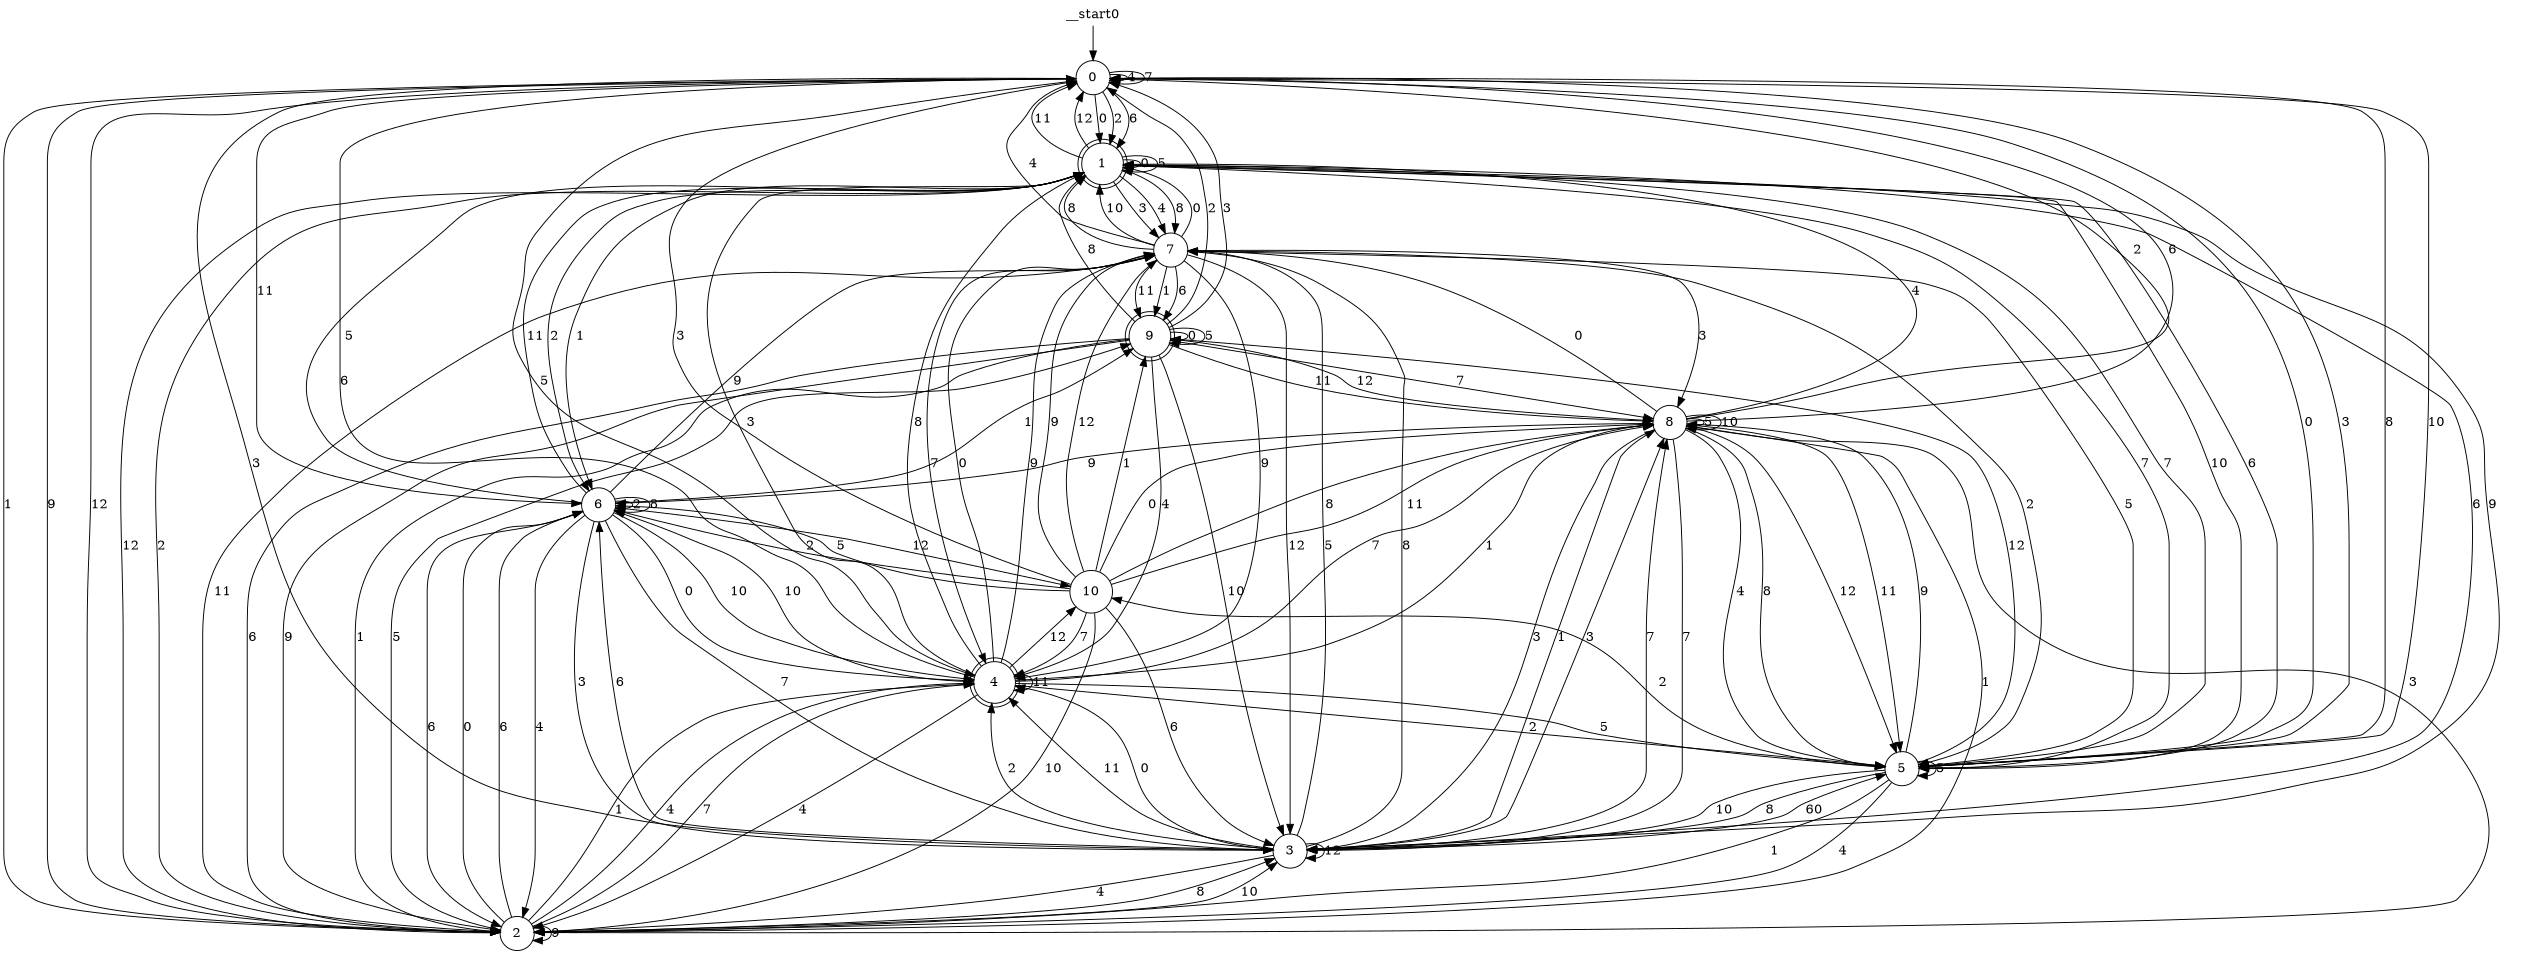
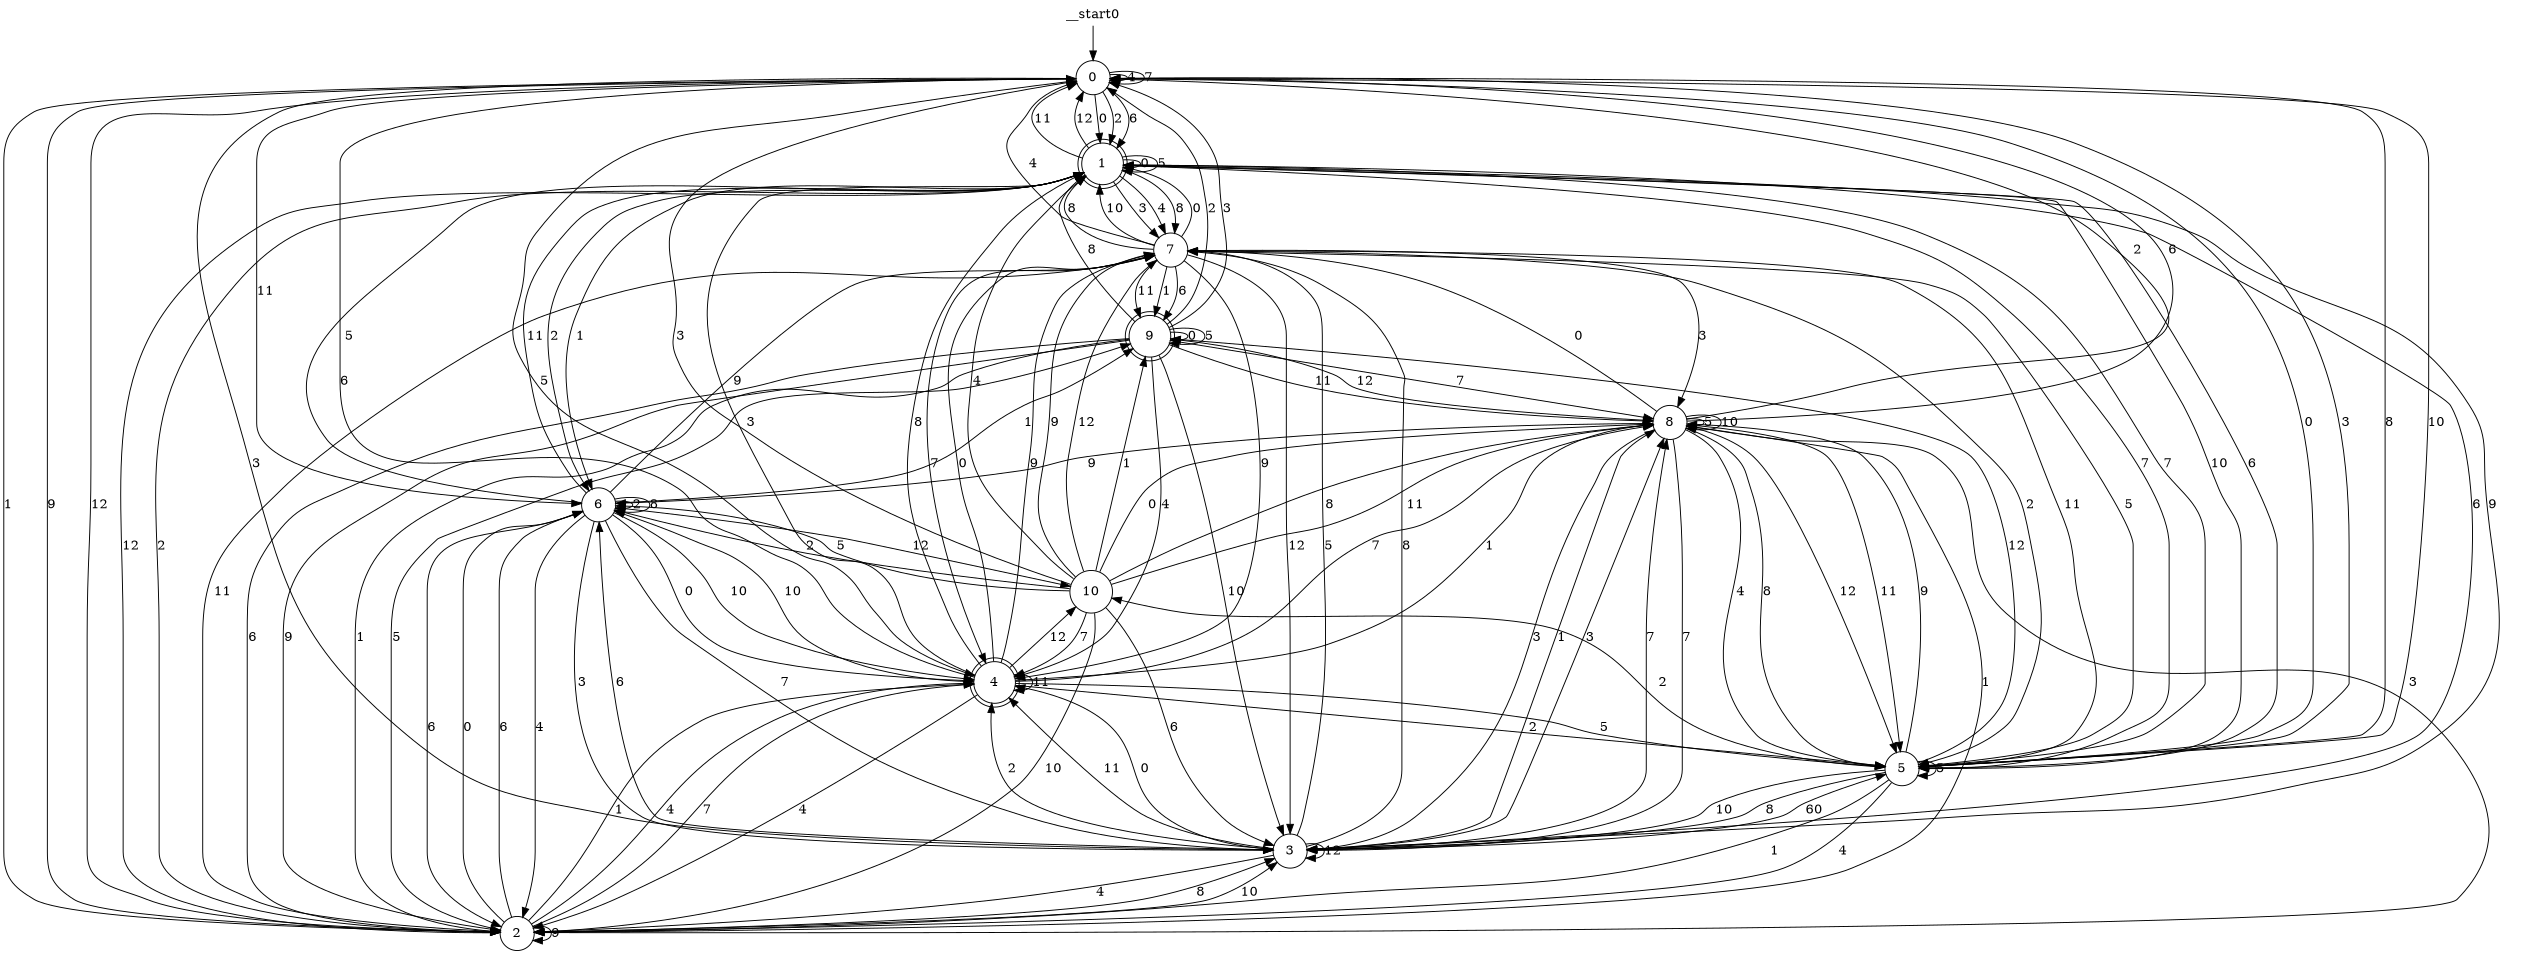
edge "8" -> "1": now "10" -> "1"
edge "5" -> "7": added, label "11"
